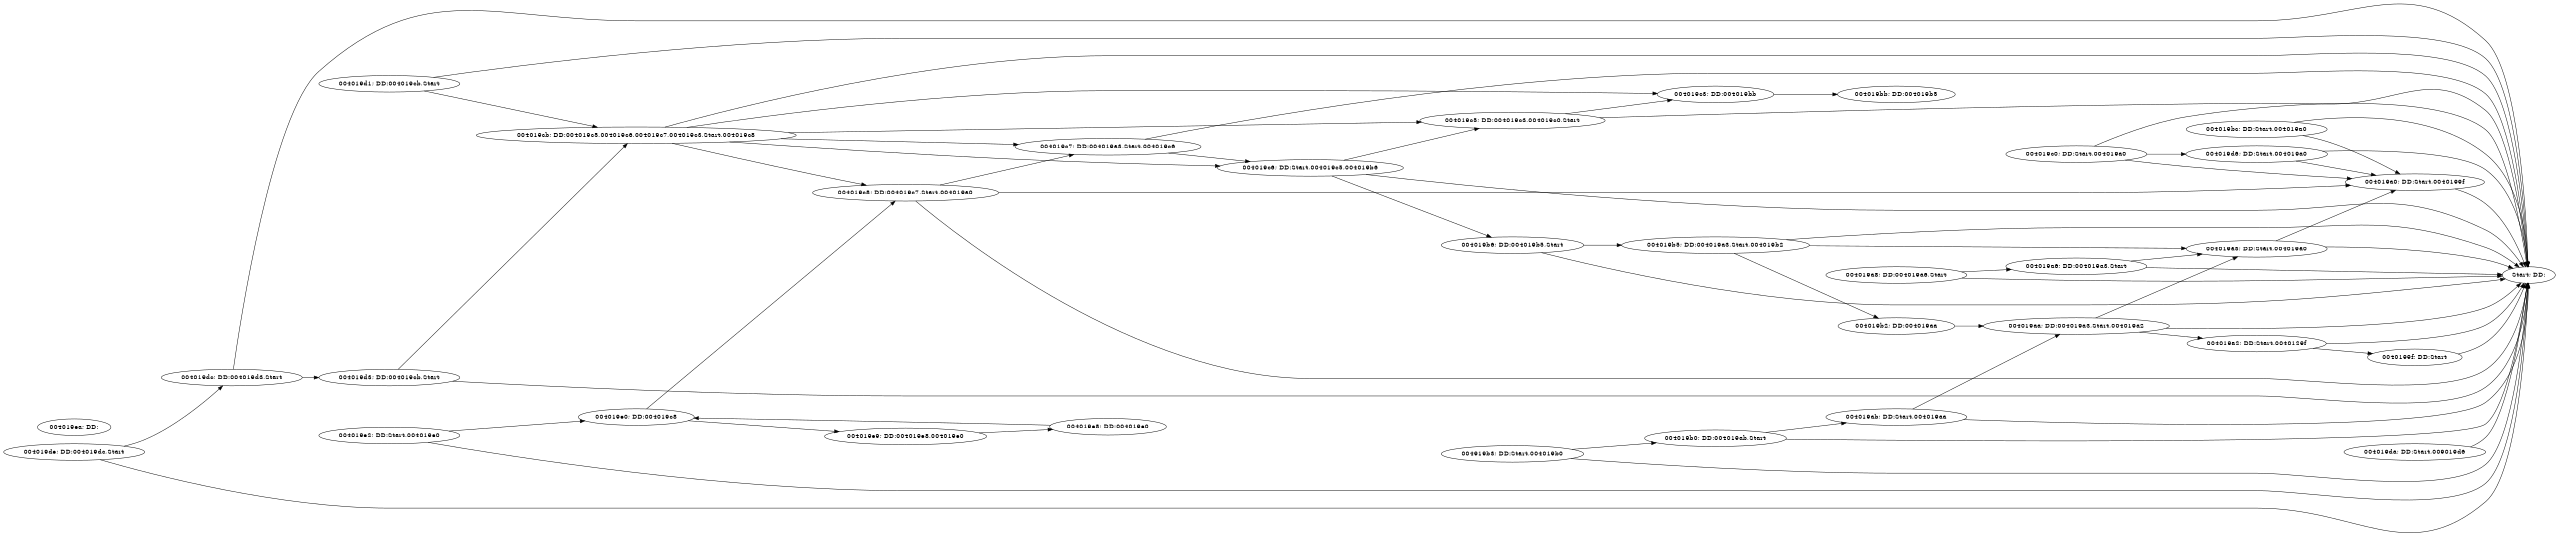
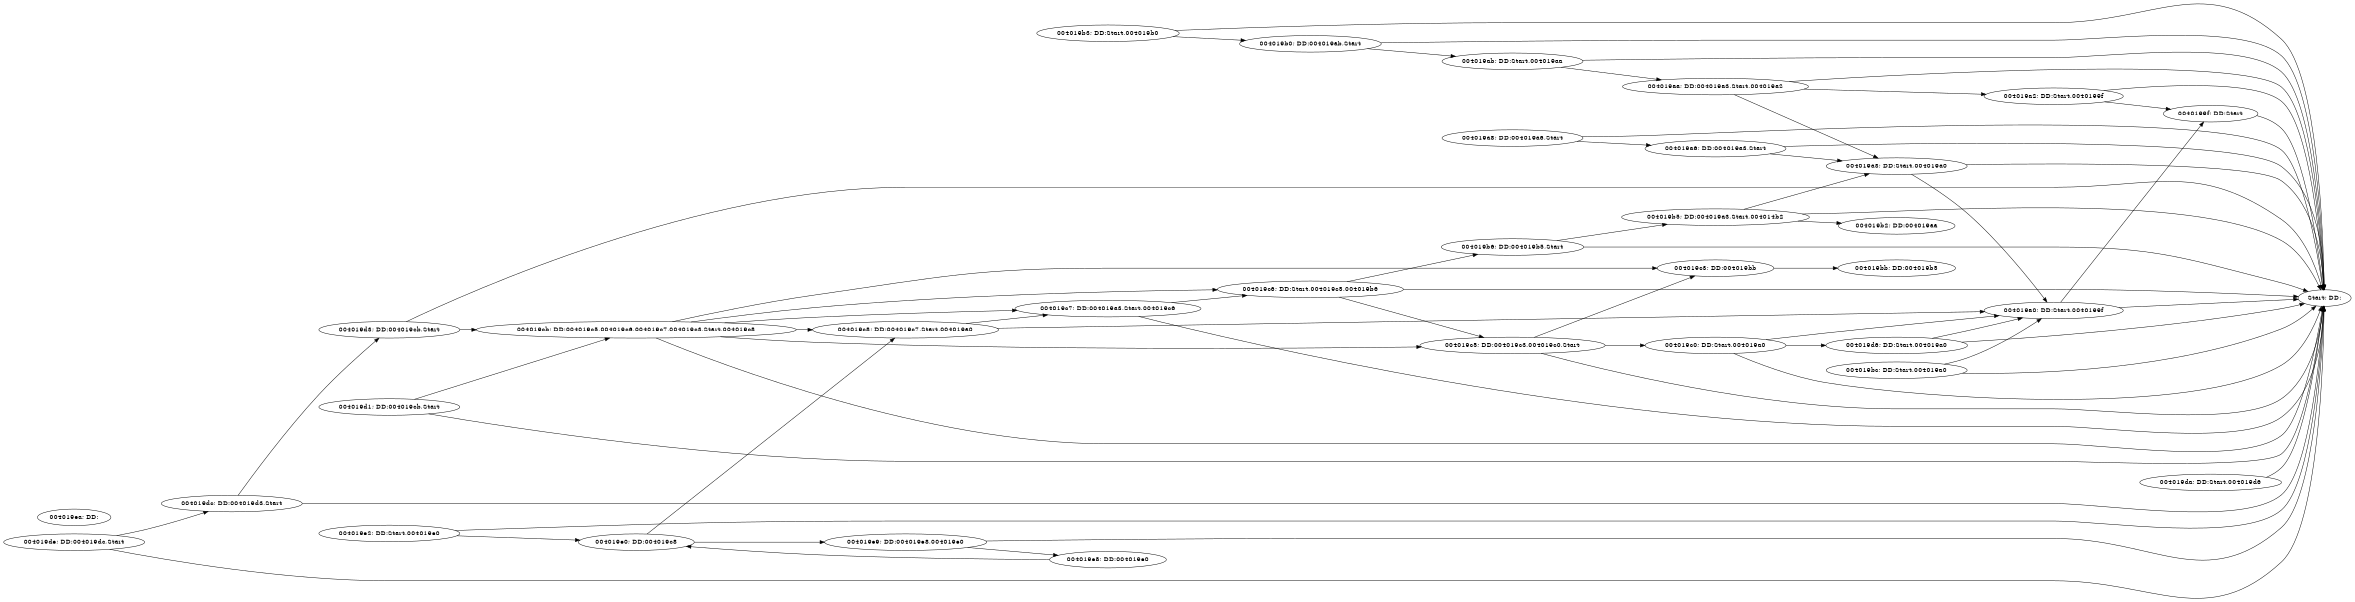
edge "004019a0; DD:Start,0040199f" -> "0040199f; DD:Start": added
node "004019b5; DD:004019a3,Start,004019b2": label "004019b5; DD:004019a3,Start,004019b2" -> "004019b5; DD:004019a3,Start,004014b2"
edge "004019b2; DD:004019aa" -> "004019aa; DD:004019a3,Start,004019a2": removed
node "004019a2; DD:Start,0040129f": label "004019a2; DD:Start,0040129f" -> "004019a2; DD:Start,0040199f"
edge "004019c5; DD:004019c3,004019c0,Start" -> "004019c0; DD:Start,004019a0": added
edge "004019c8; DD:004019c7,Start,004019a0" -> "Start; DD:": now "004019e9; DD:004019e8,004019e0" -> "Start; DD:"
node "004019da; DD:Start,009019d6": label "004019da; DD:Start,009019d6" -> "004019da; DD:Start,004019d6"
node "004919b3; DD:Start,004019b0": label "004919b3; DD:Start,004019b0" -> "004019b3; DD:Start,004019b0"
